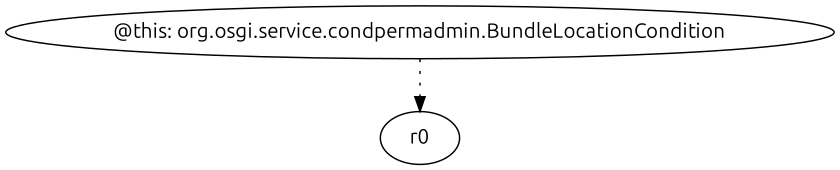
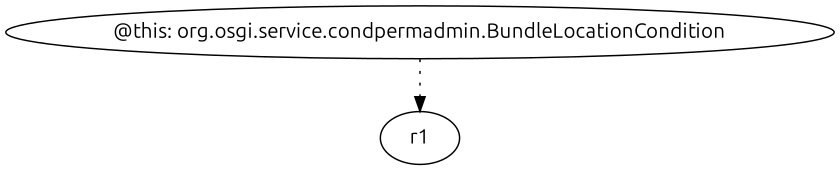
node "r0": label "r0" -> "r1"
